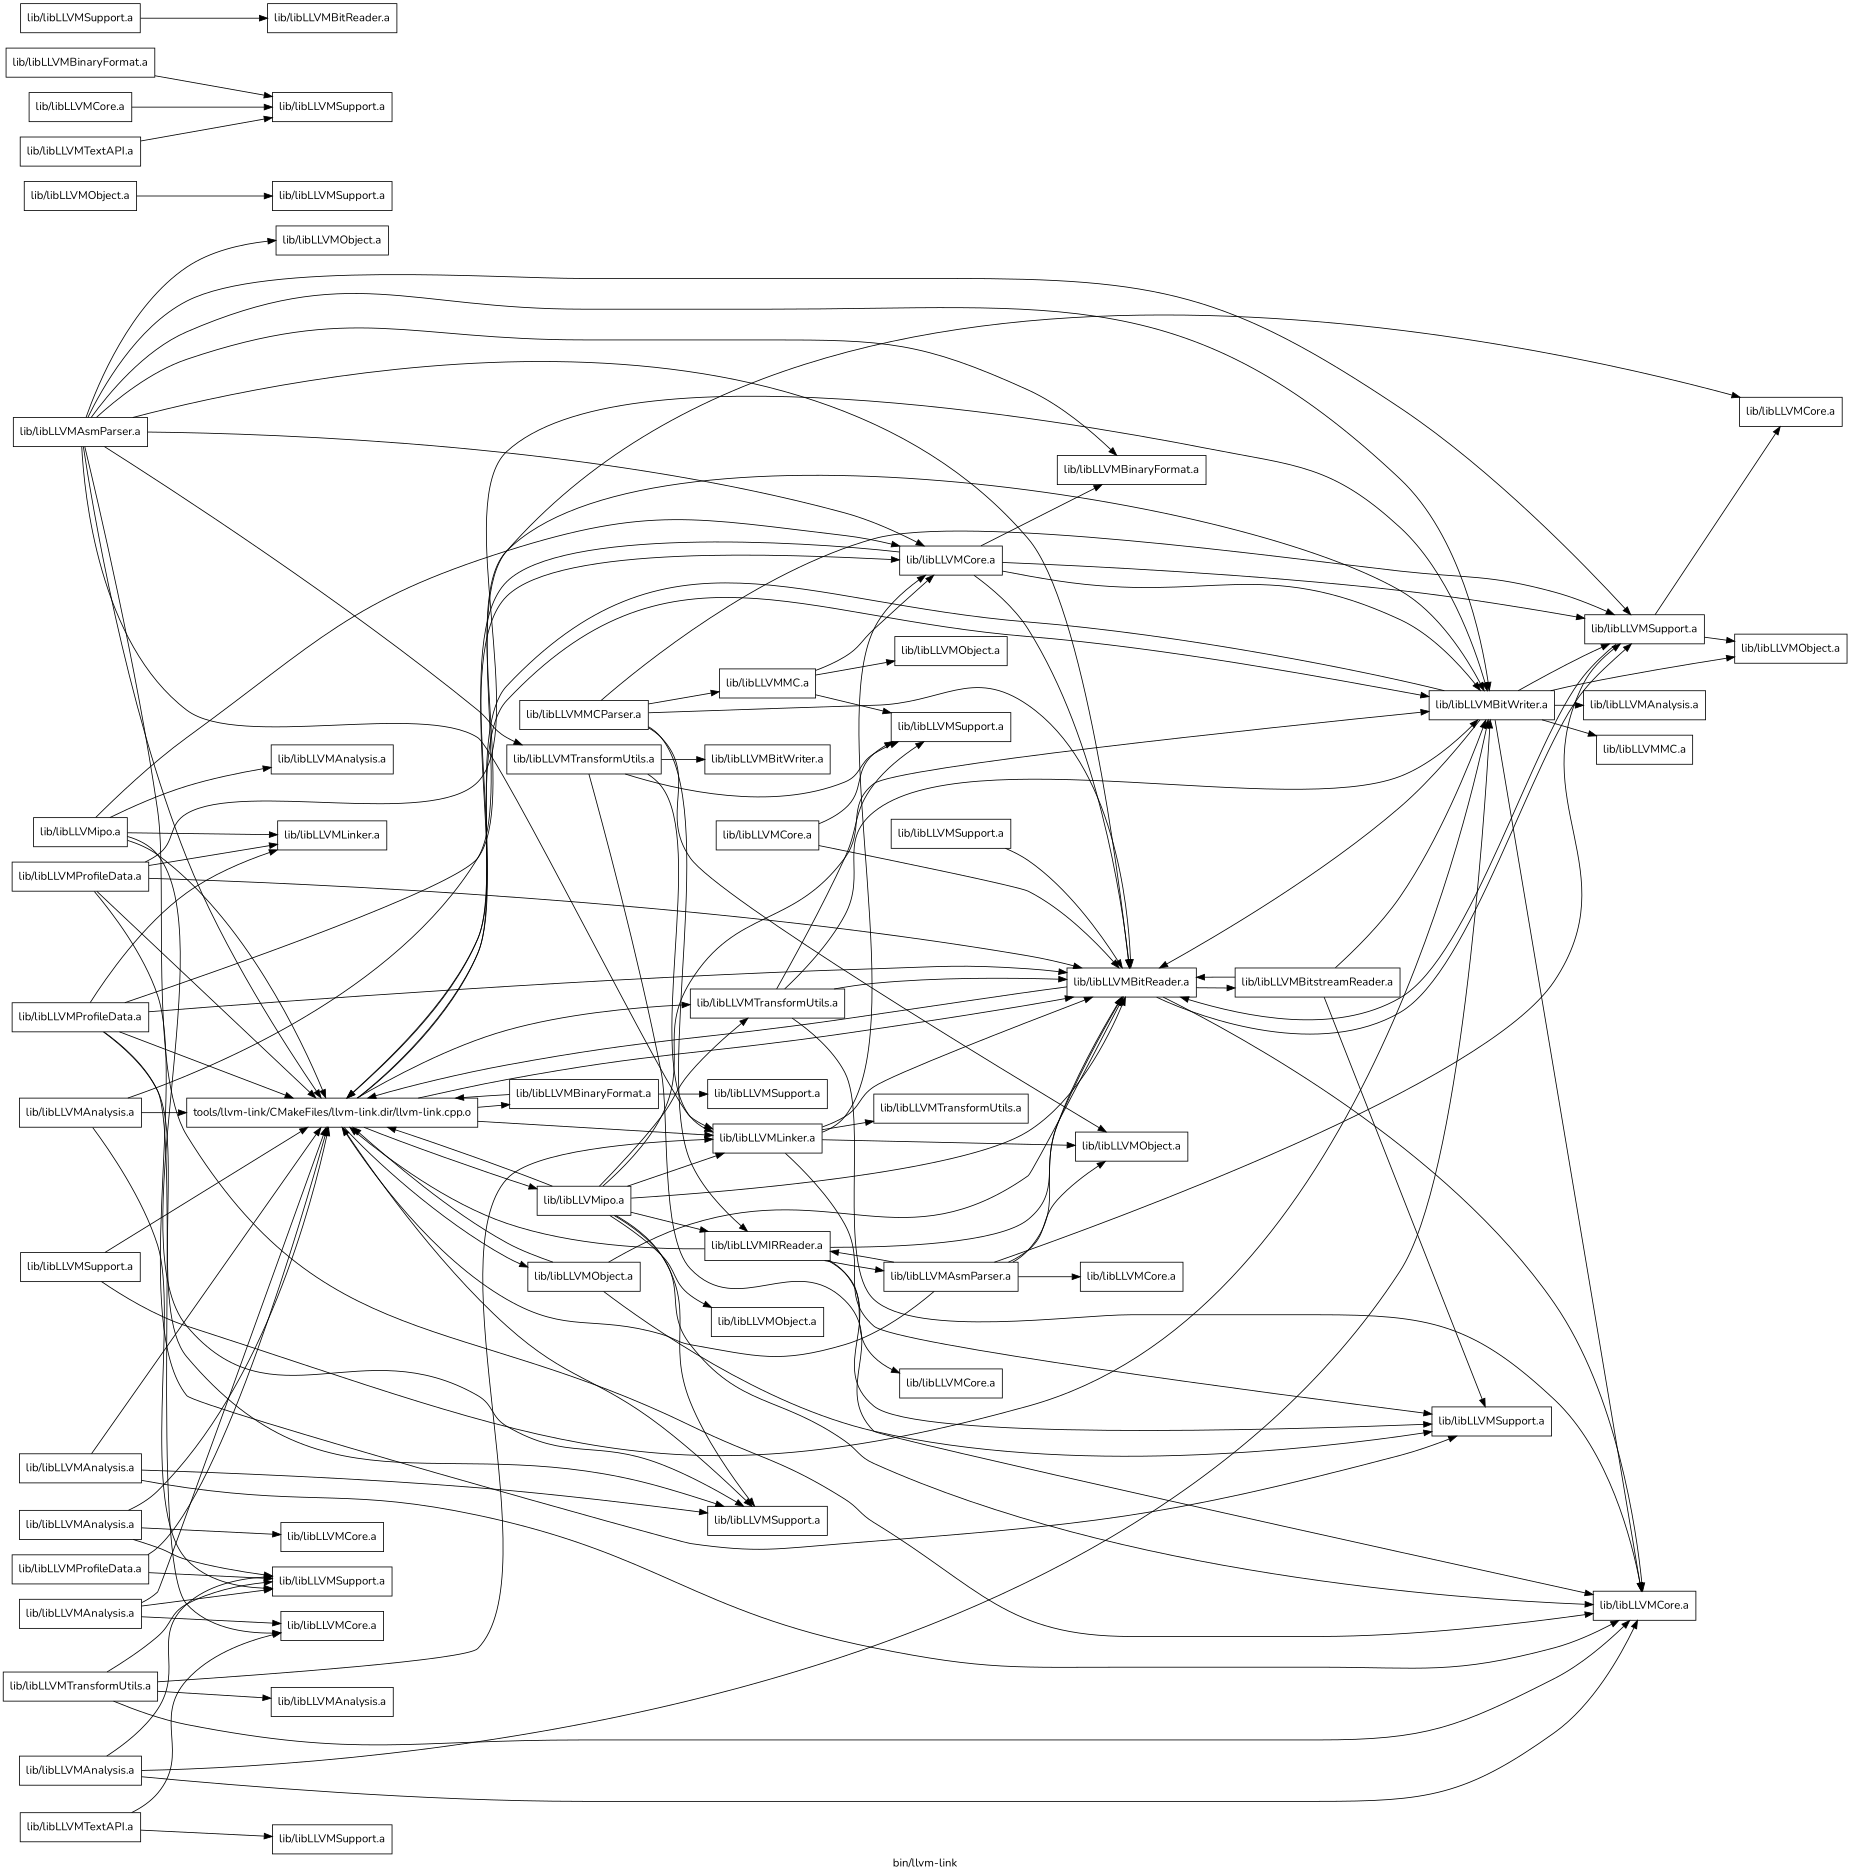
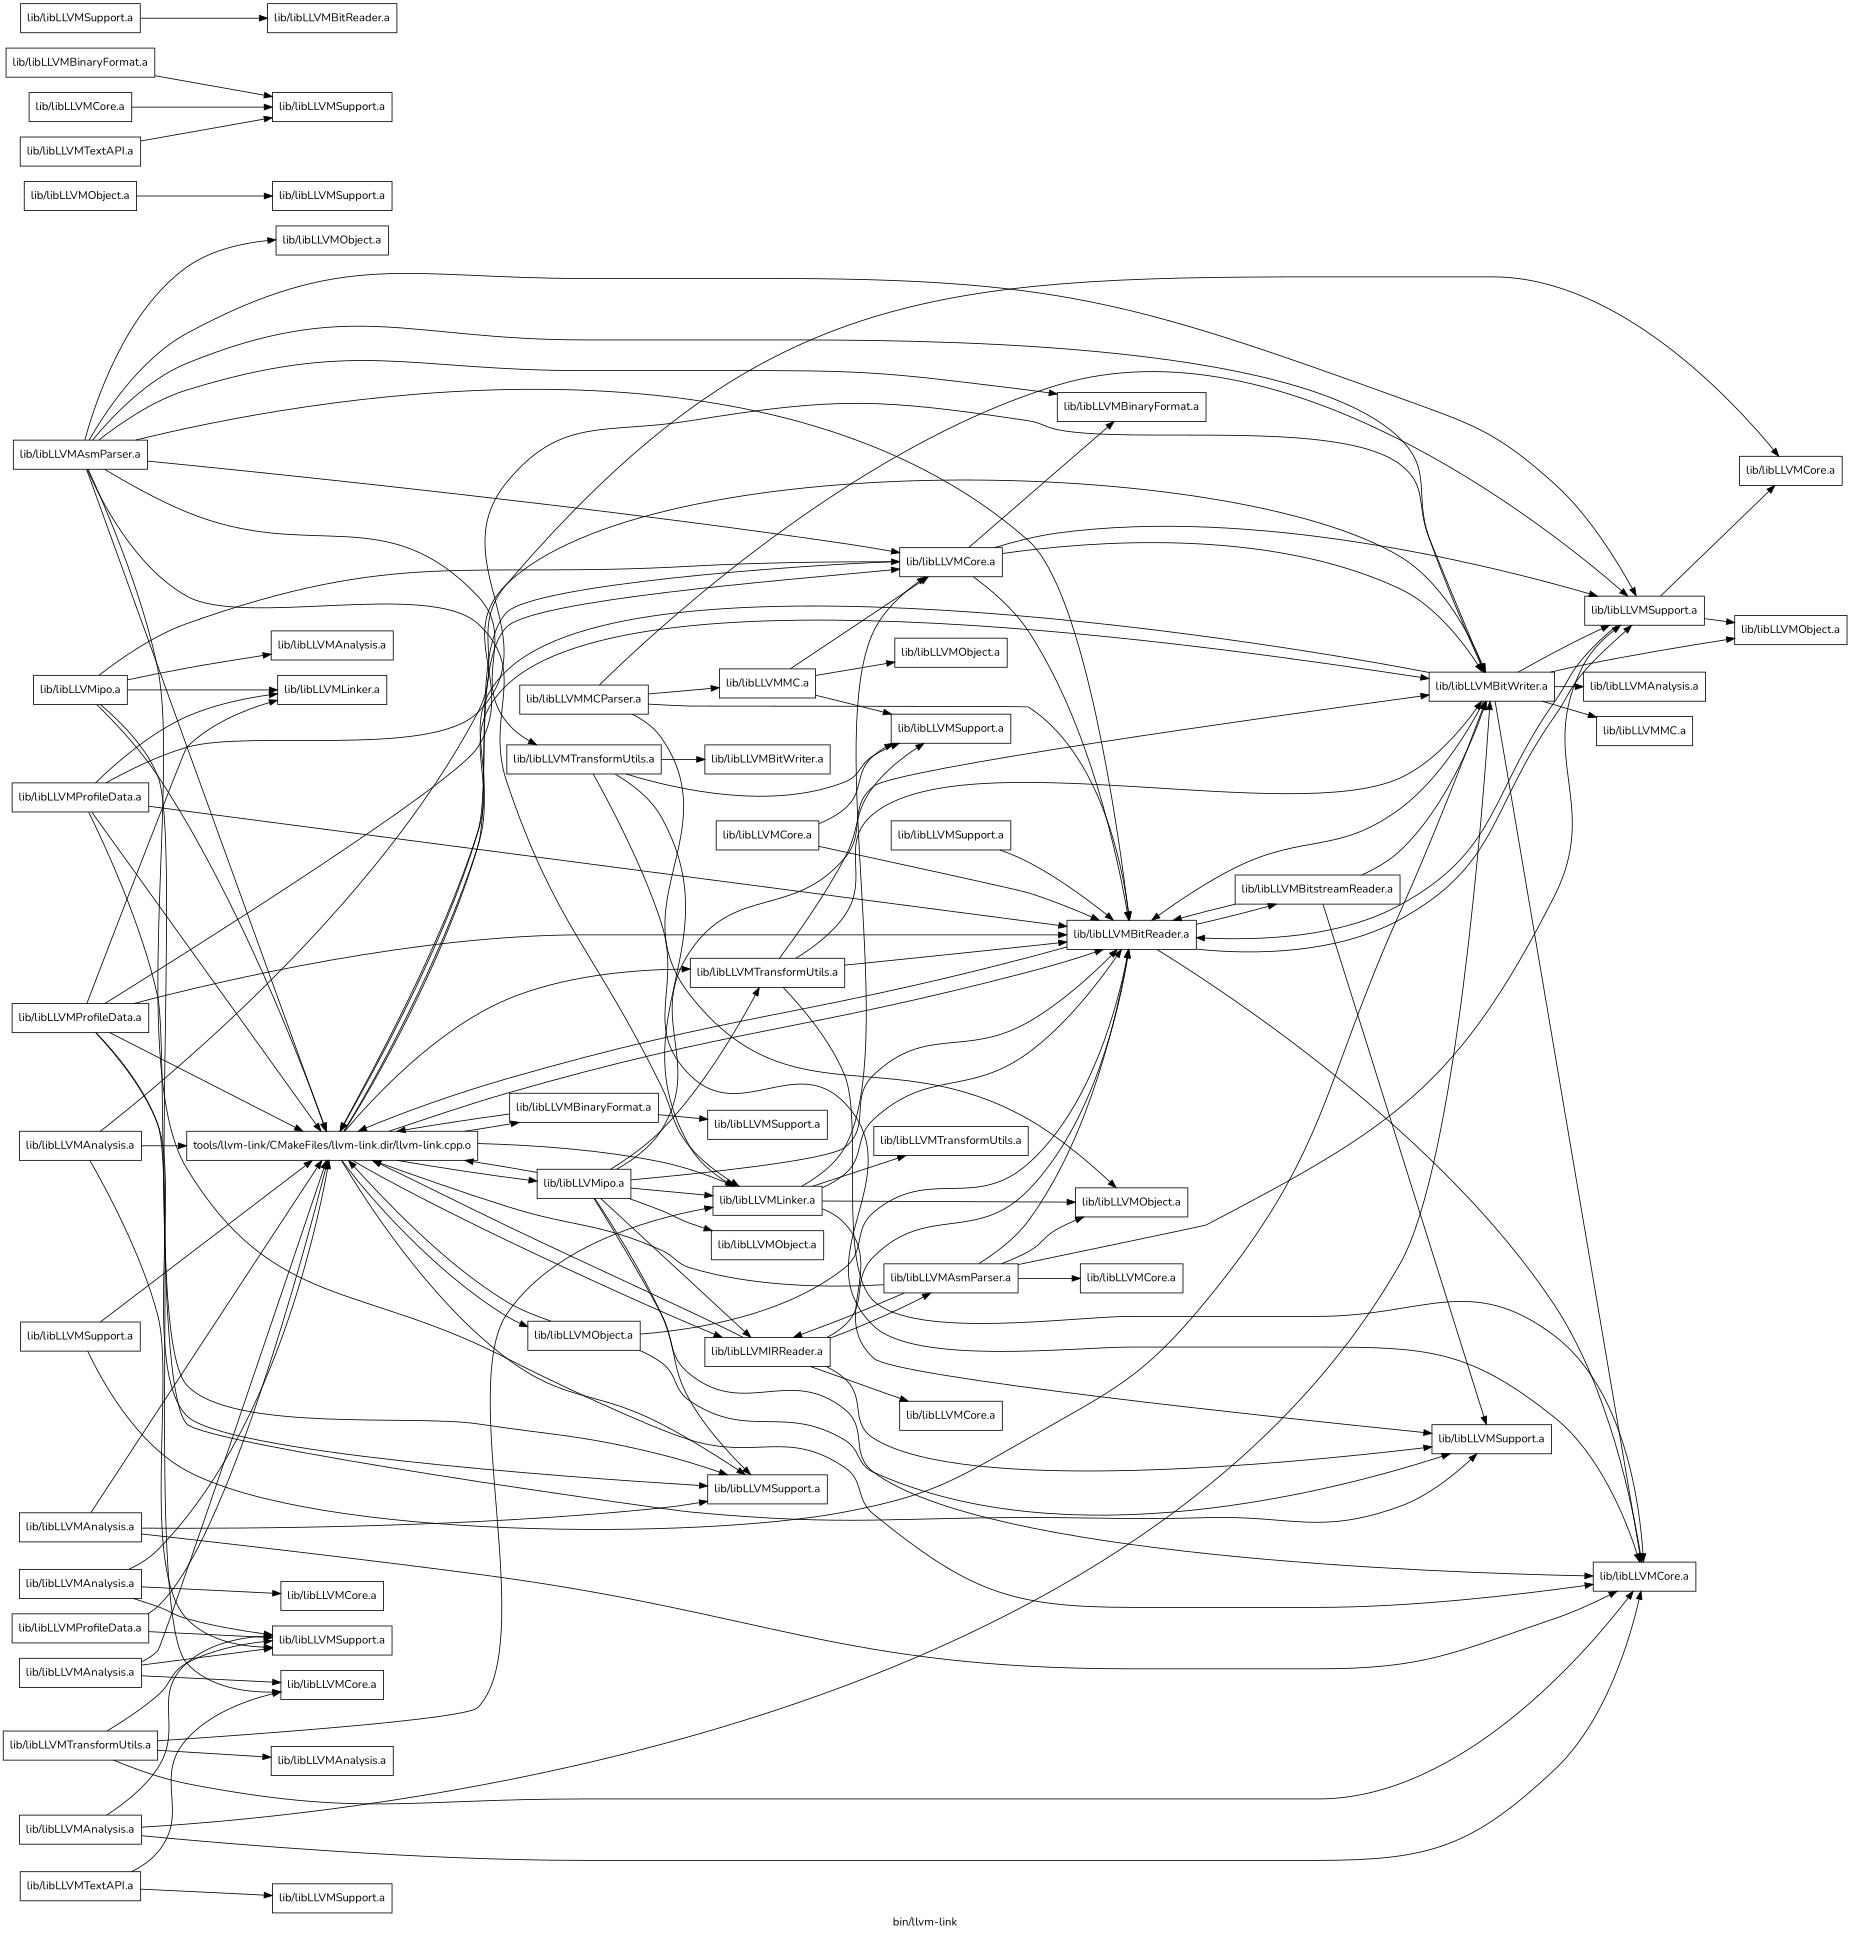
edge "lib/libLLVMMCParser.a" -> "lib/libLLVMIRReader.a": now "tools/llvm-link/CMakeFiles/llvm-link.dir/llvm-link.cpp.o" -> "lib/libLLVMIRReader.a"
